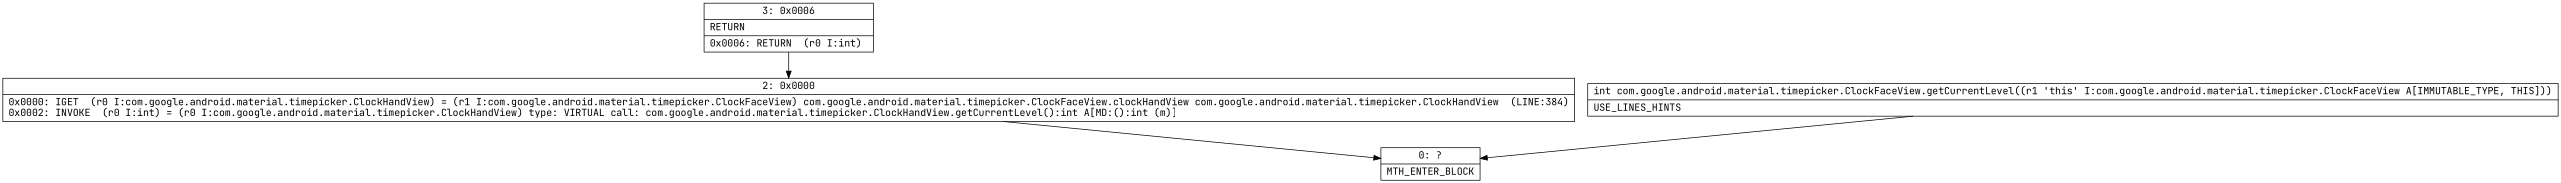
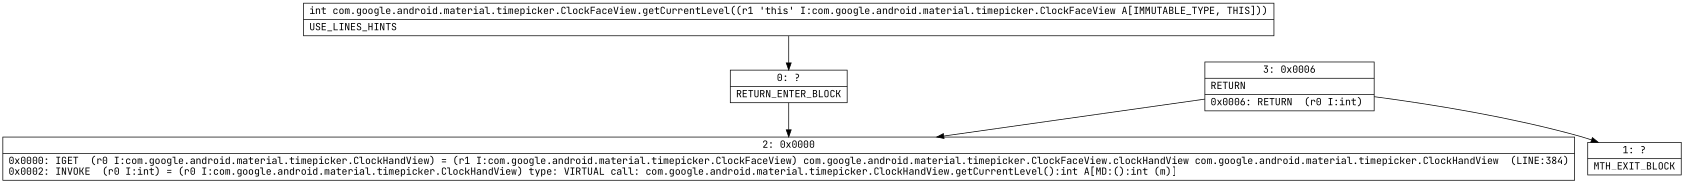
edge "2: 0x0000" -> "0: ?": reversed
node "1: ?": added
node "0: ?": text "MTH_ENTER_BLOCK" -> "RETURN_ENTER_BLOCK"
